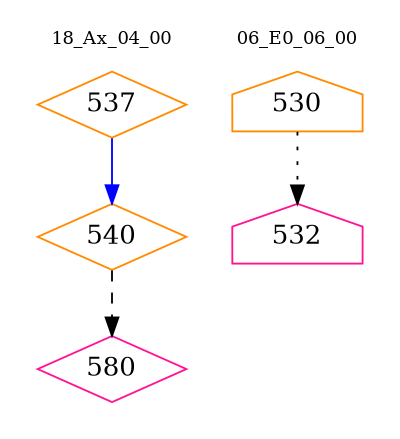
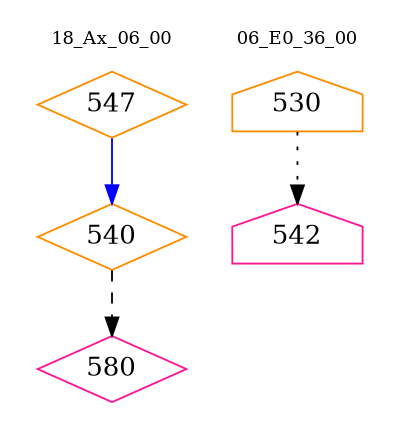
cluster "18_Ax_04_00": label "18_Ax_04_00" -> "18_Ax_06_00"
cluster "06_E0_06_00": label "06_E0_06_00" -> "06_E0_36_00"
node "537": label "537" -> "547"
node "532": label "532" -> "542"
